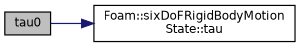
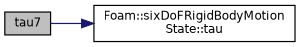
node "tau0": label "tau0" -> "tau7"
